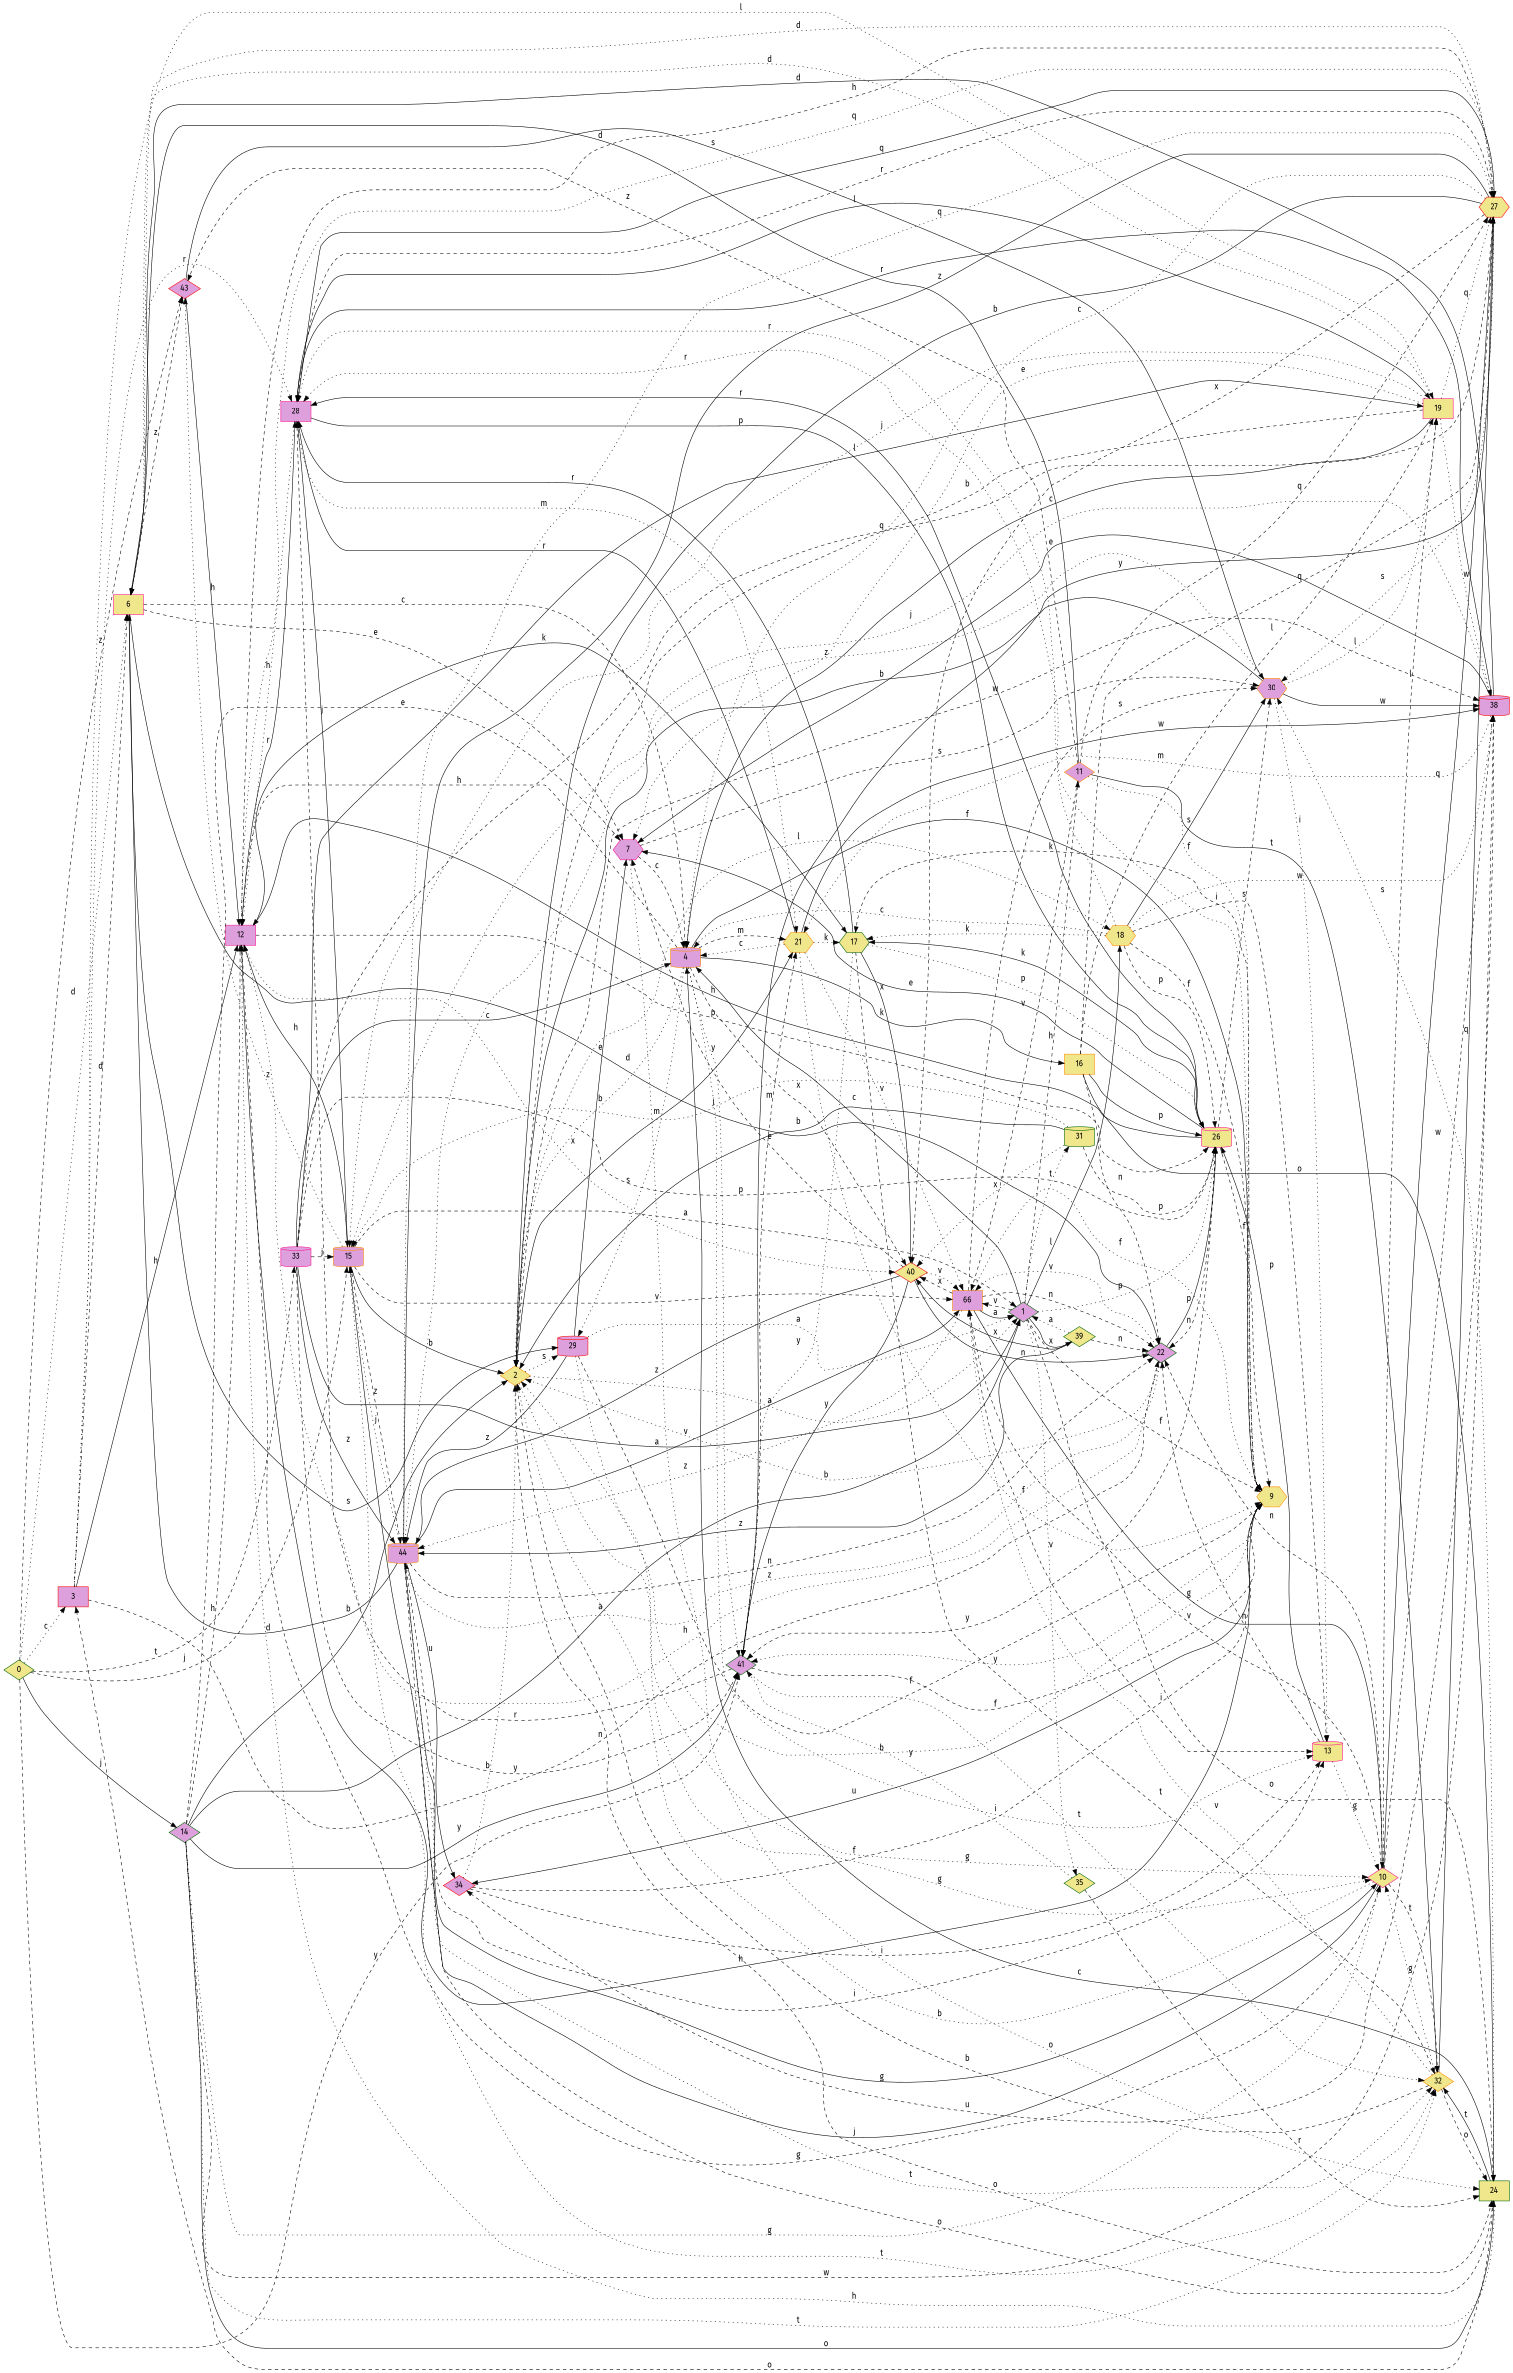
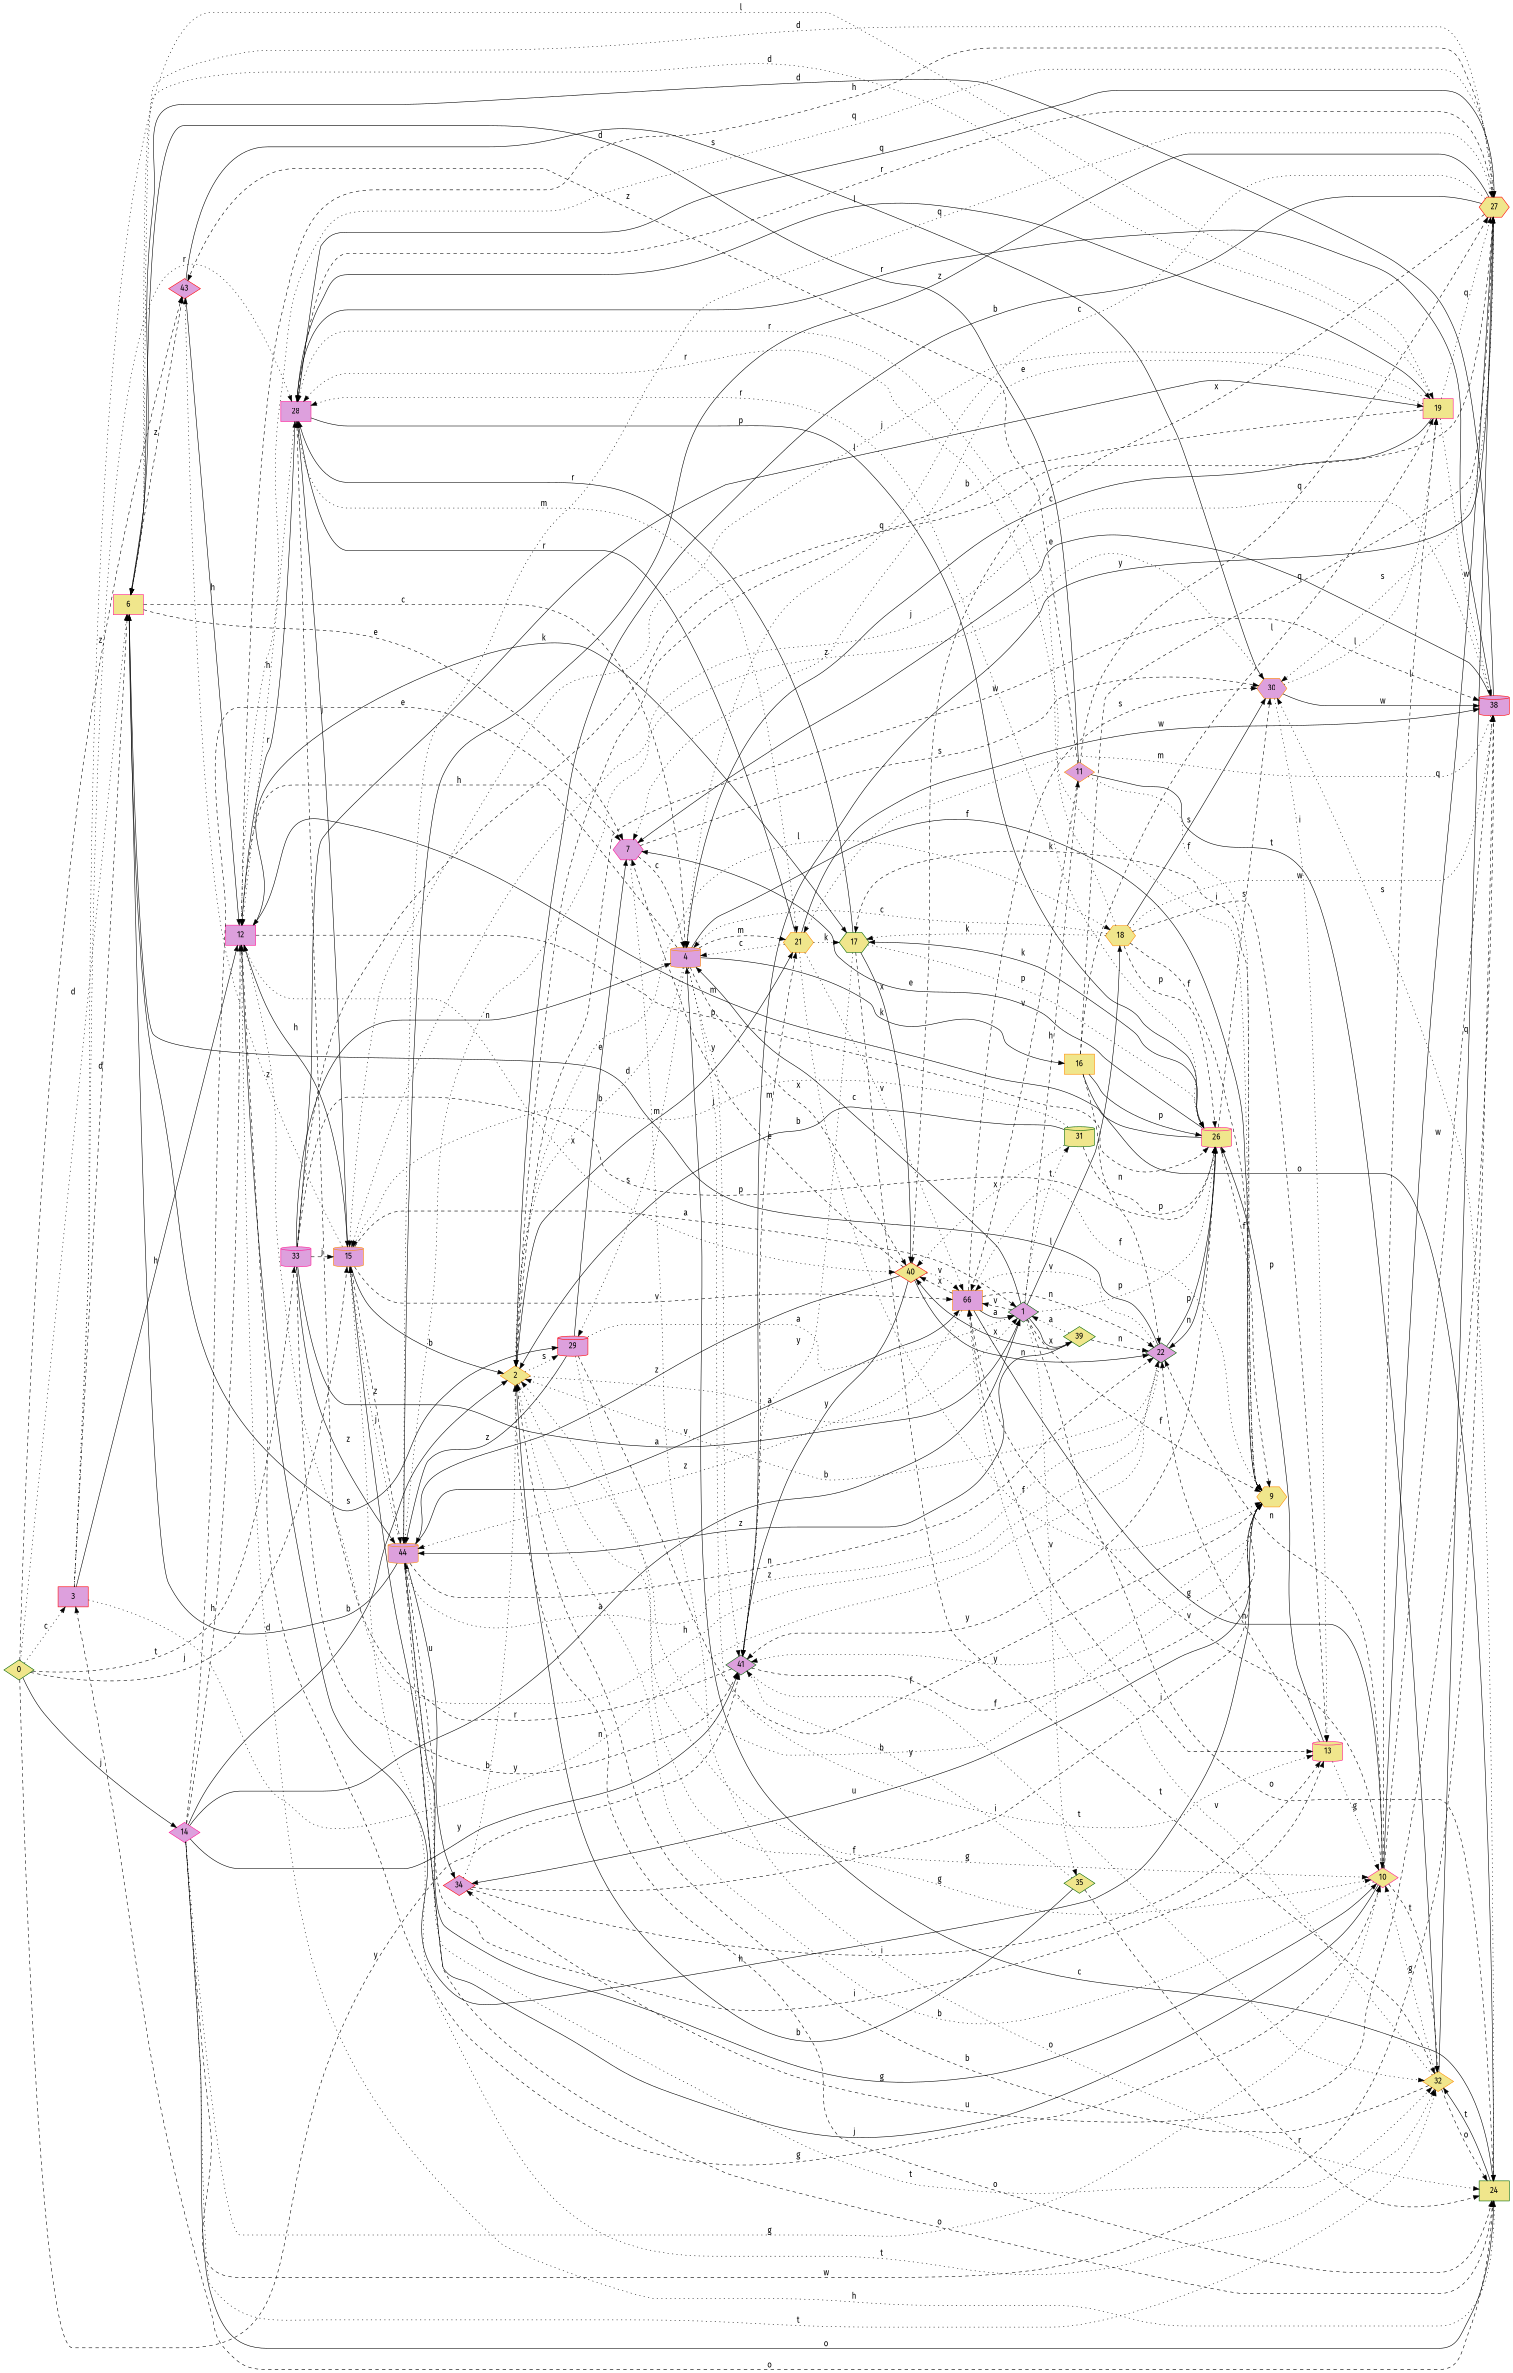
edge "26" -> "28": style solid -> dotted
edge "30" -> "2": now "35" -> "2"
edge "26" -> "12": label "h" -> "m"
edge "33" -> "4": label "c" -> "n"
edge "6" -> "22": reversed
edge "26" -> "22": style dashed -> solid
edge "3" -> "22": style dashed -> dotted
node "14": color darkgreen -> deeppink
